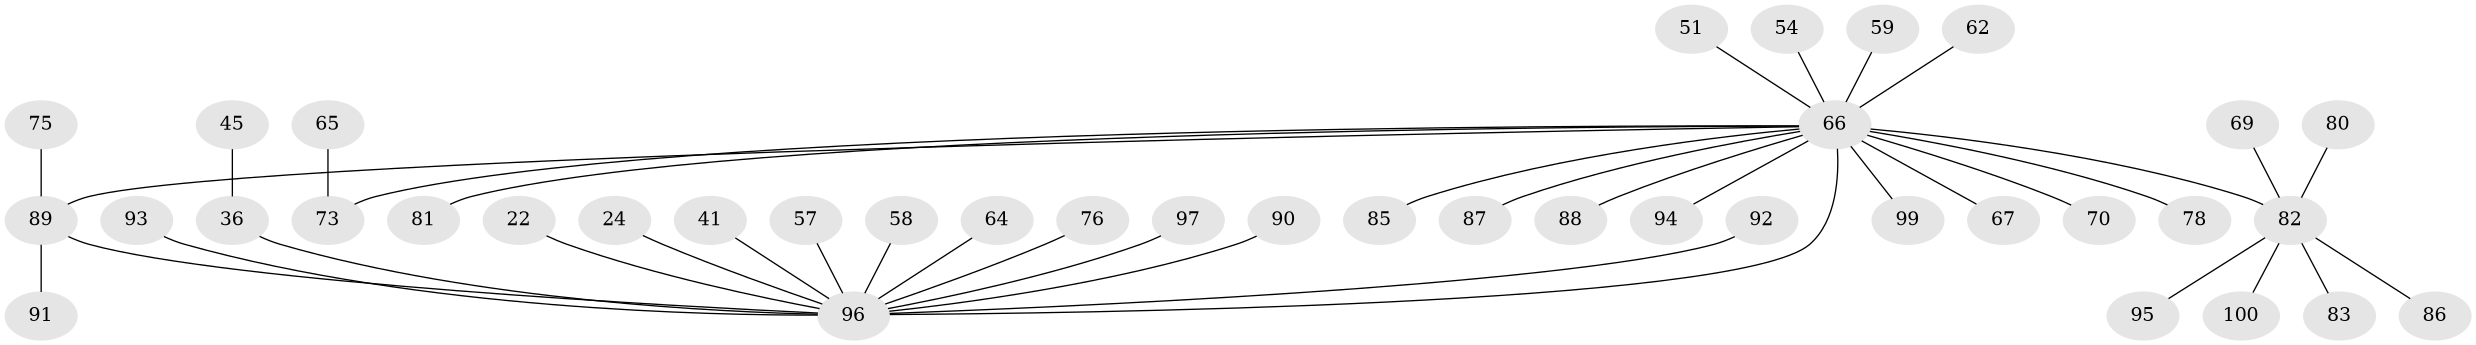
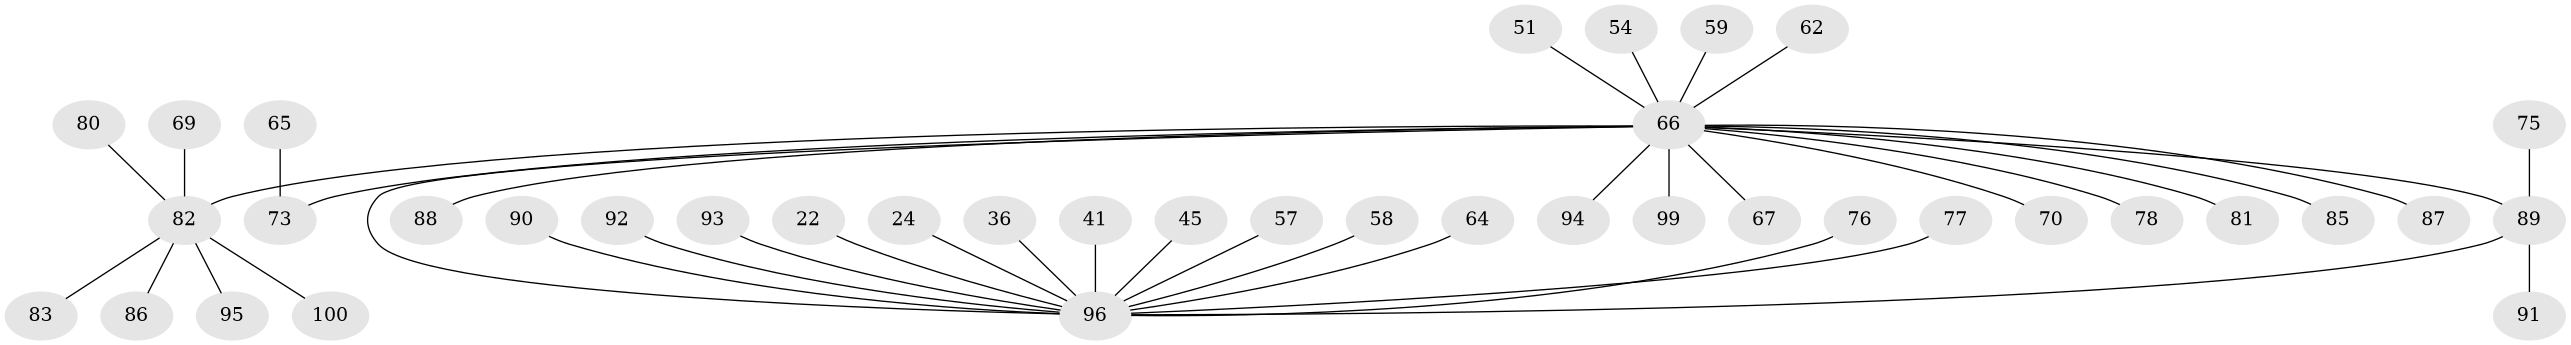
edge "45" -- "36": now "45" -- "96"
node "97": label "97" -> "77"
